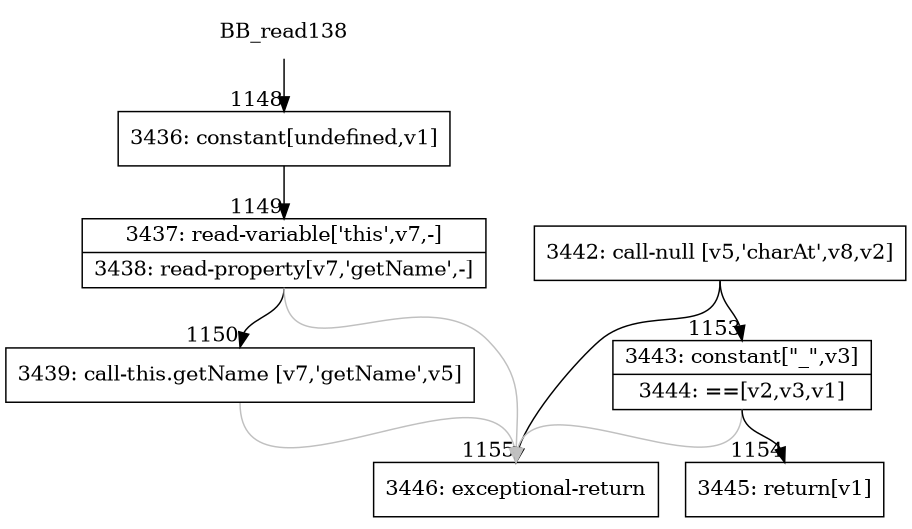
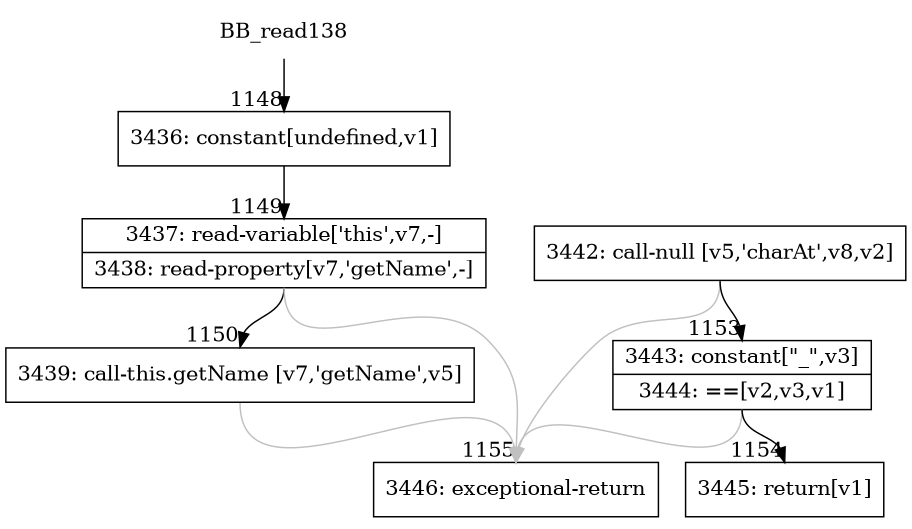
edge "3442: call-null [v5,'charAt',v8,v2]" -> "3446: exceptional-return": color black -> gray
